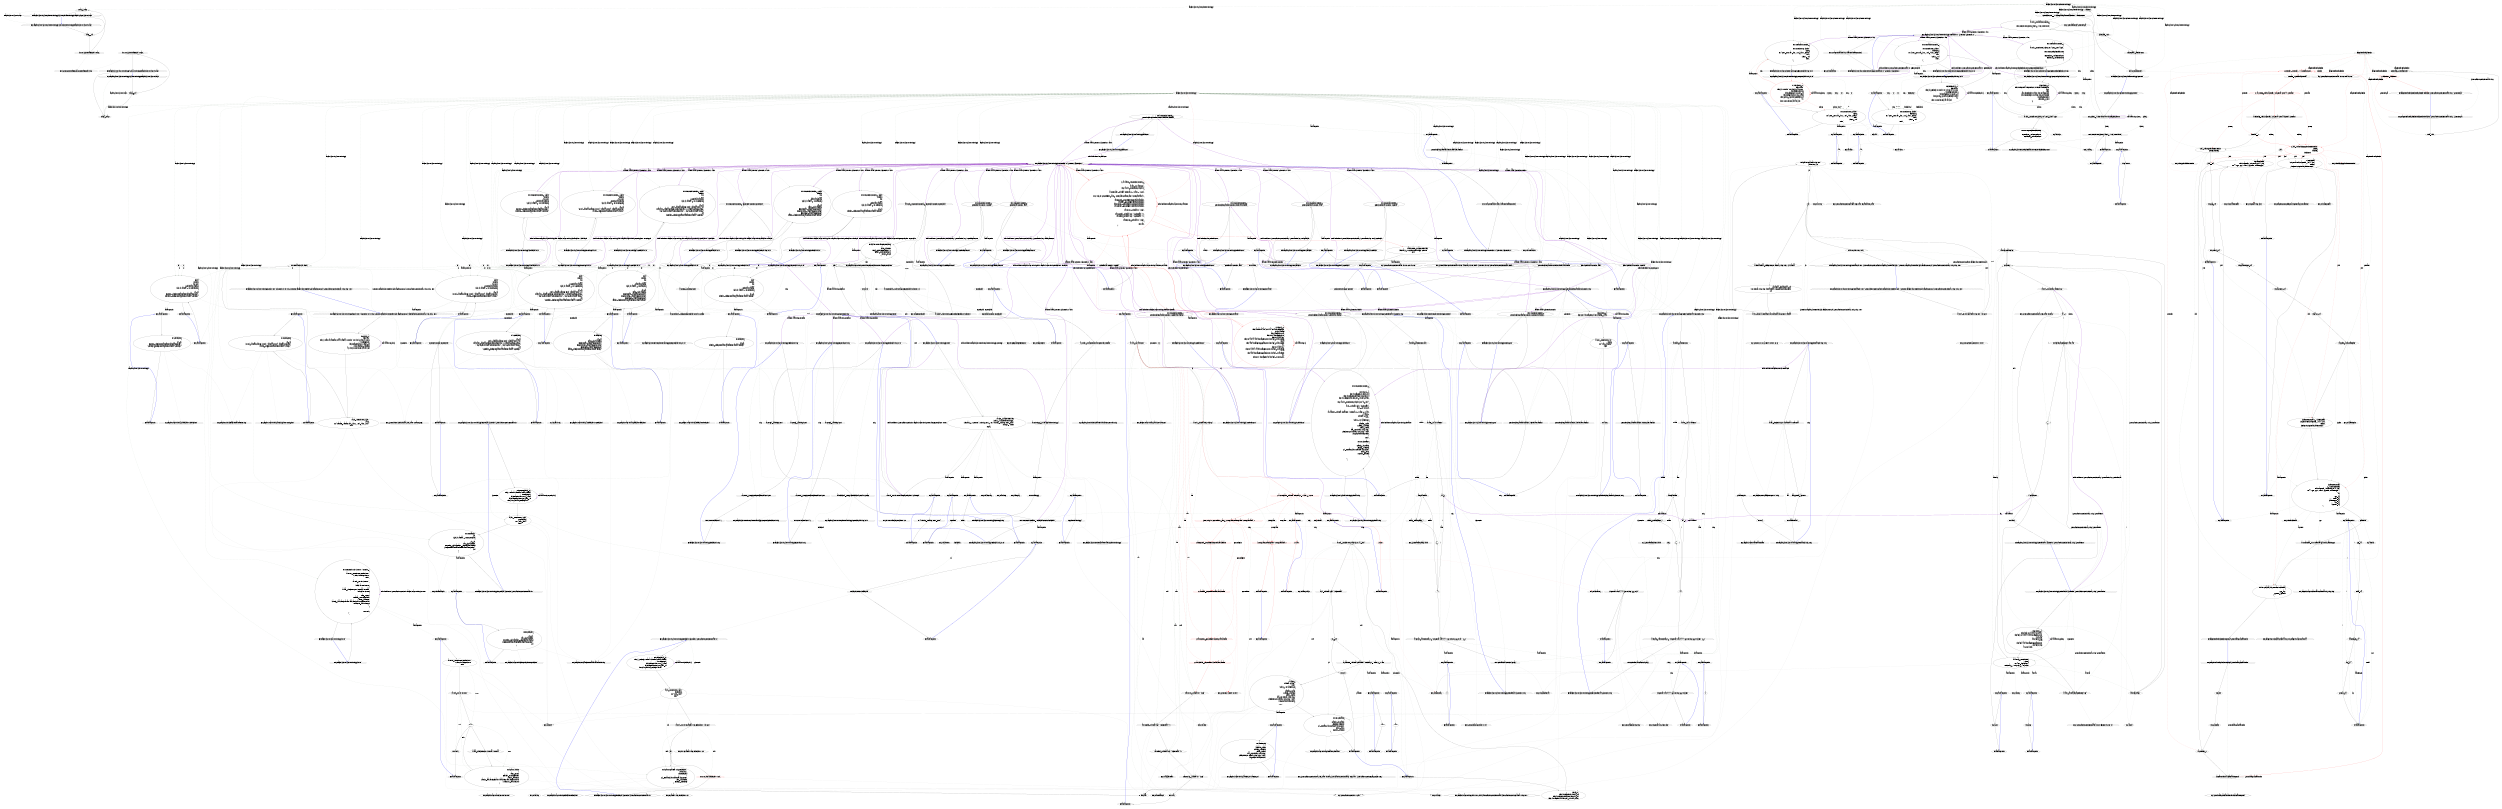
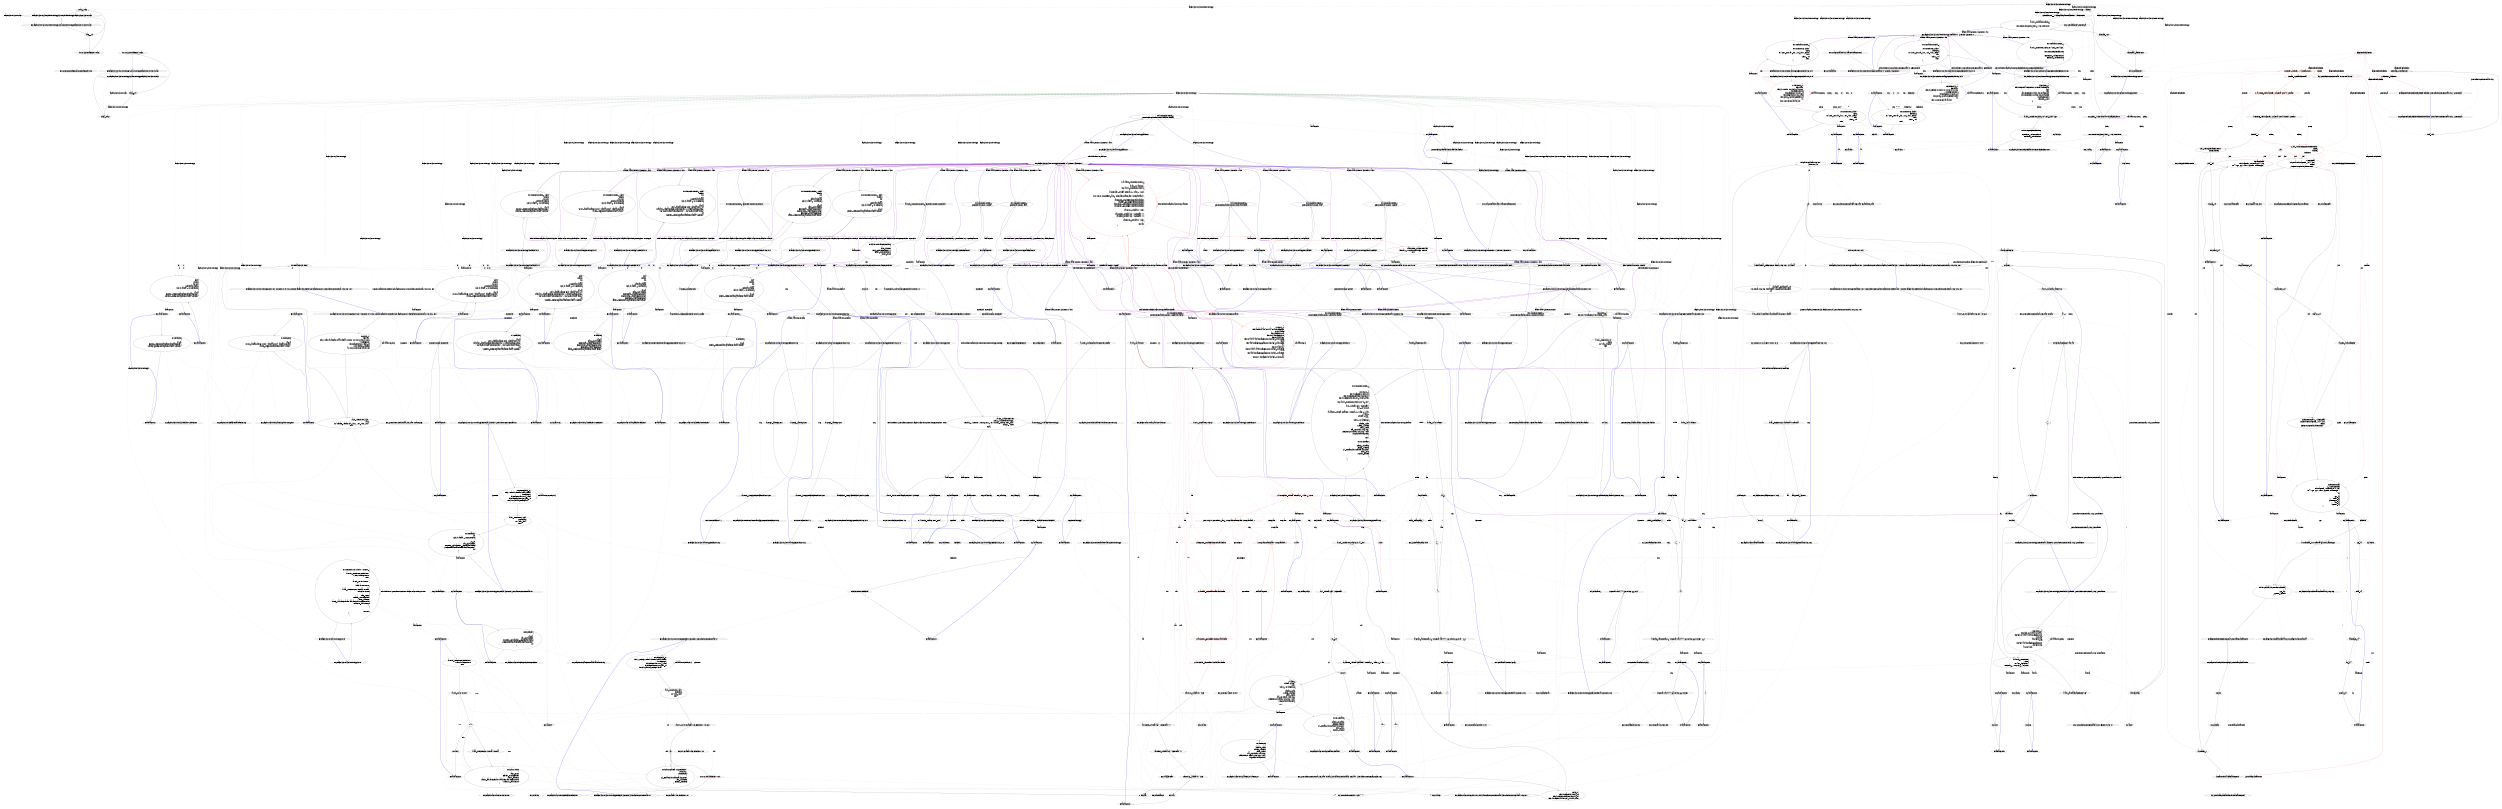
edge "fetchedJobIds" -> "FetchedJobs(connection, fetchedJobIds)": label "sql" -> "fetchedJobIds"
